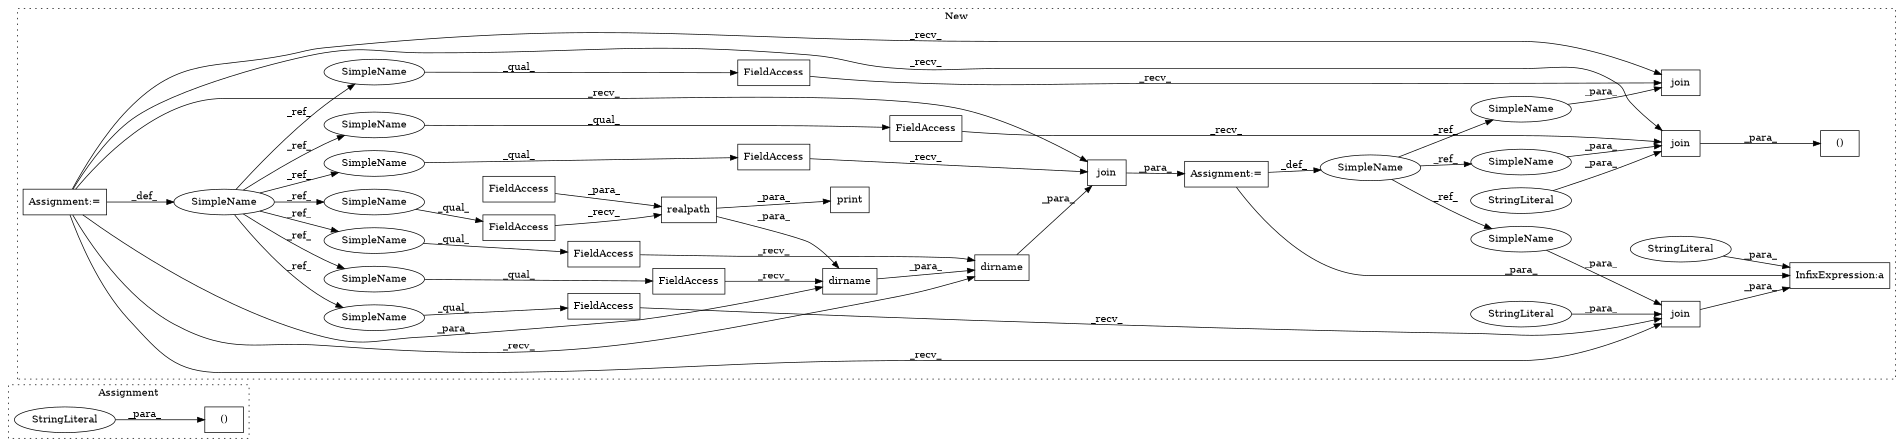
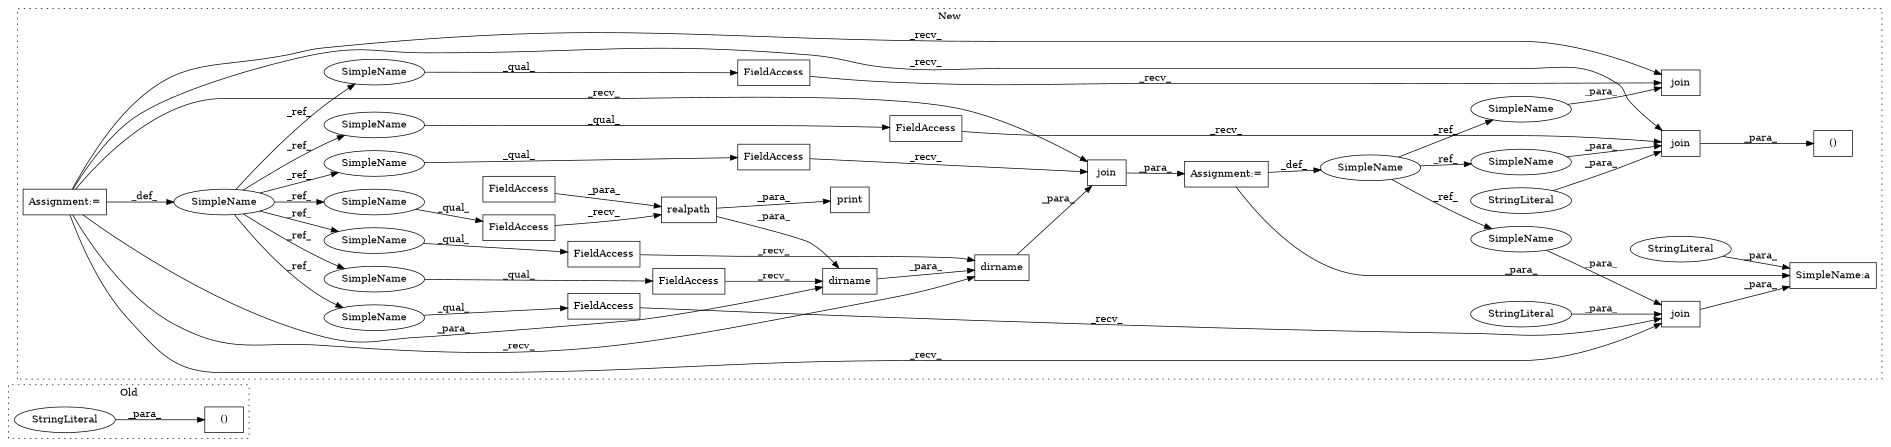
node "InfixExpression:a": label "InfixExpression:a" -> "SimpleName:a"
cluster "Assignment": label "Assignment" -> "Old"
